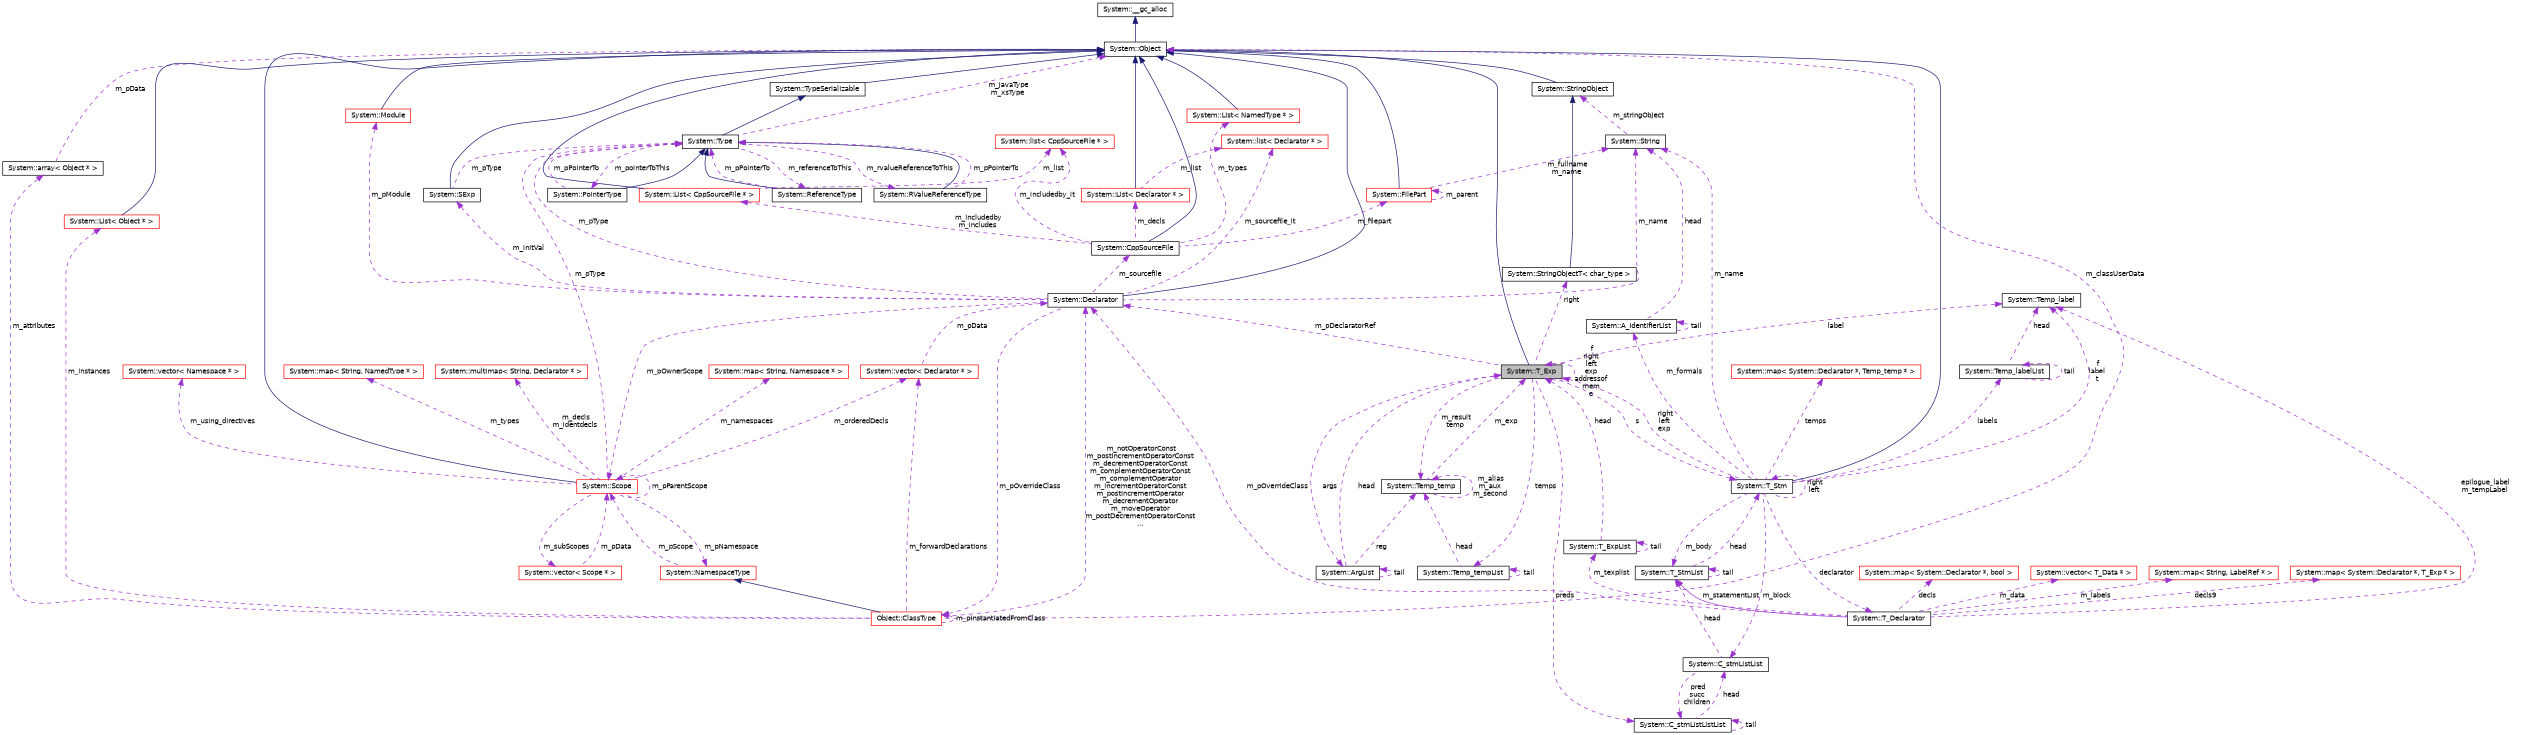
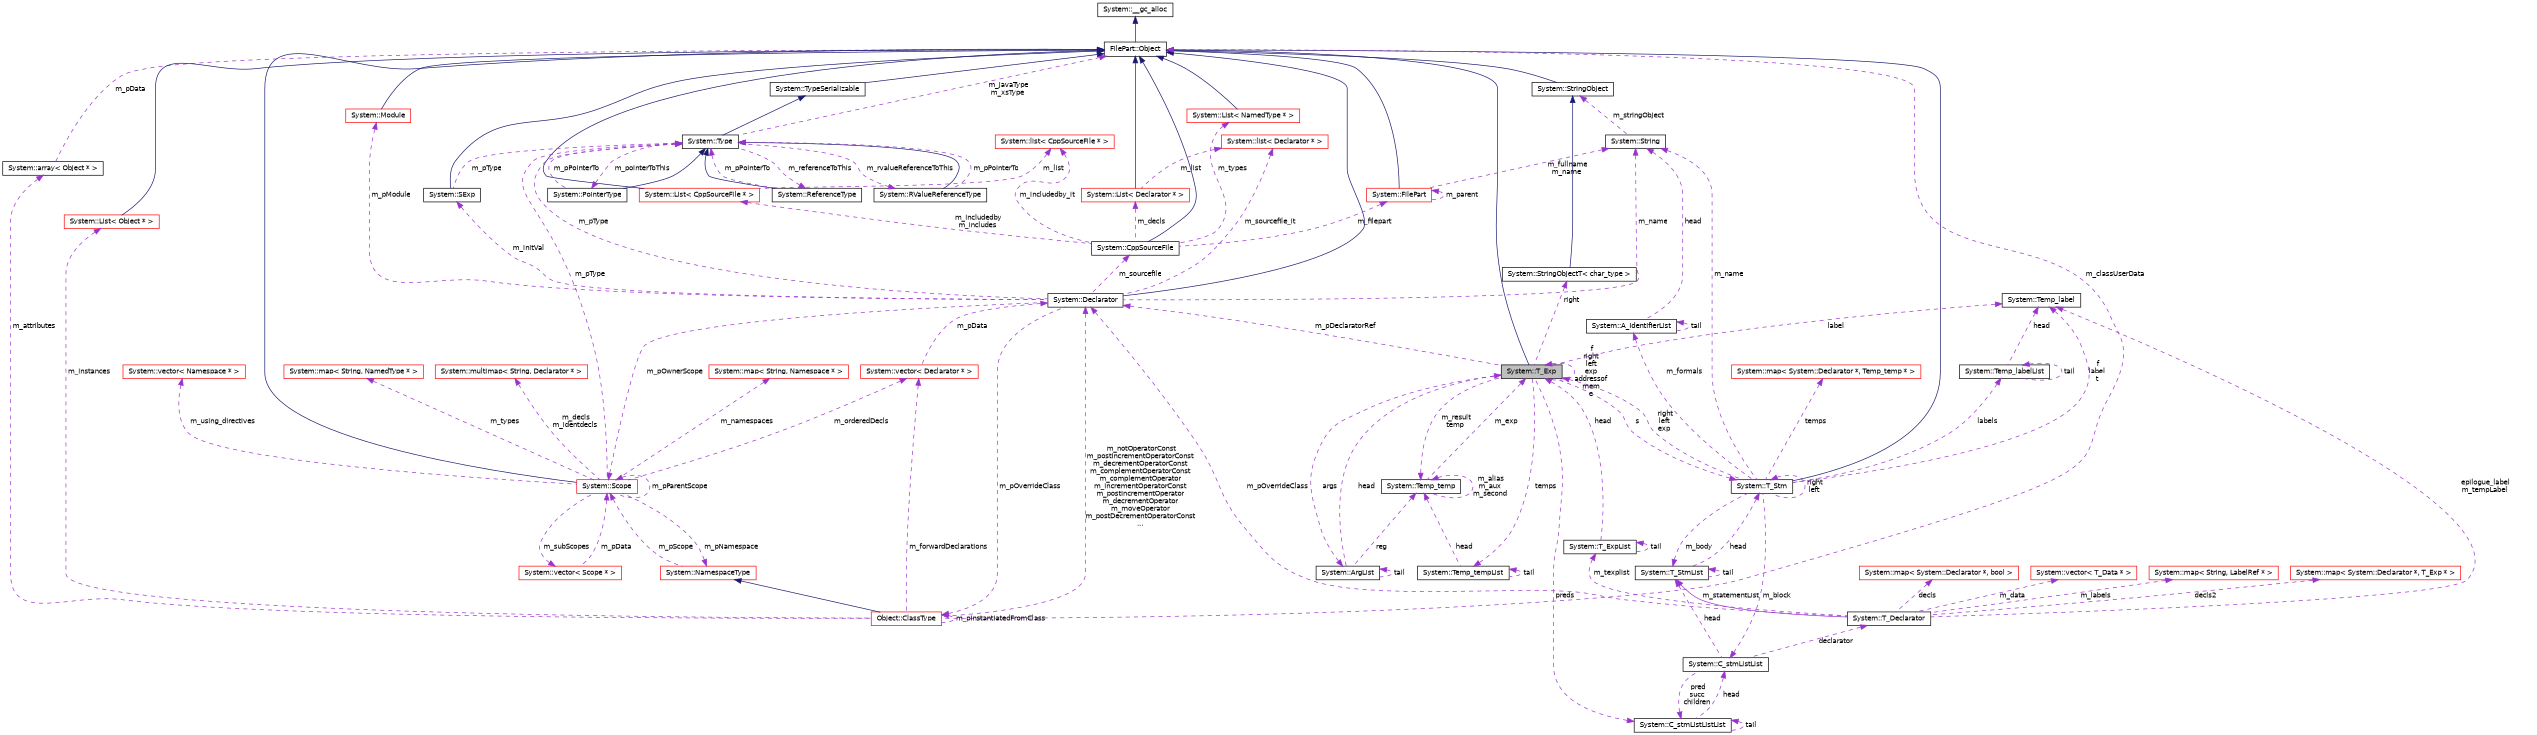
node "System::Object": label "System::Object" -> "FilePart::Object"
edge "System::T_Stm" -> "System::T_Declarator": now "System::C_stmListList" -> "System::T_Declarator"
edge "System::T_Declarator" -> "System::map< System::Declarator *, T_Exp * >": label " decls9" -> " decls2"
